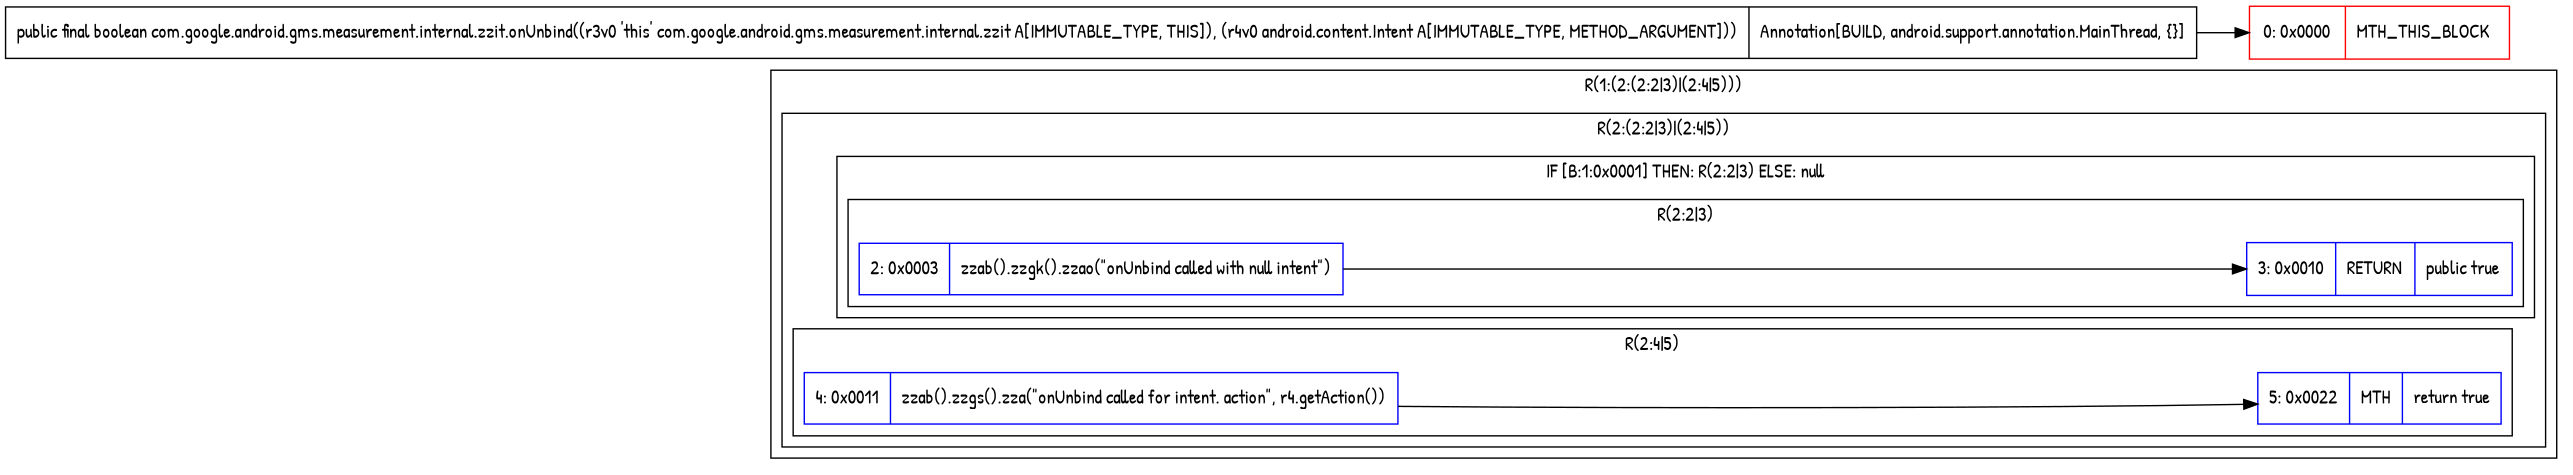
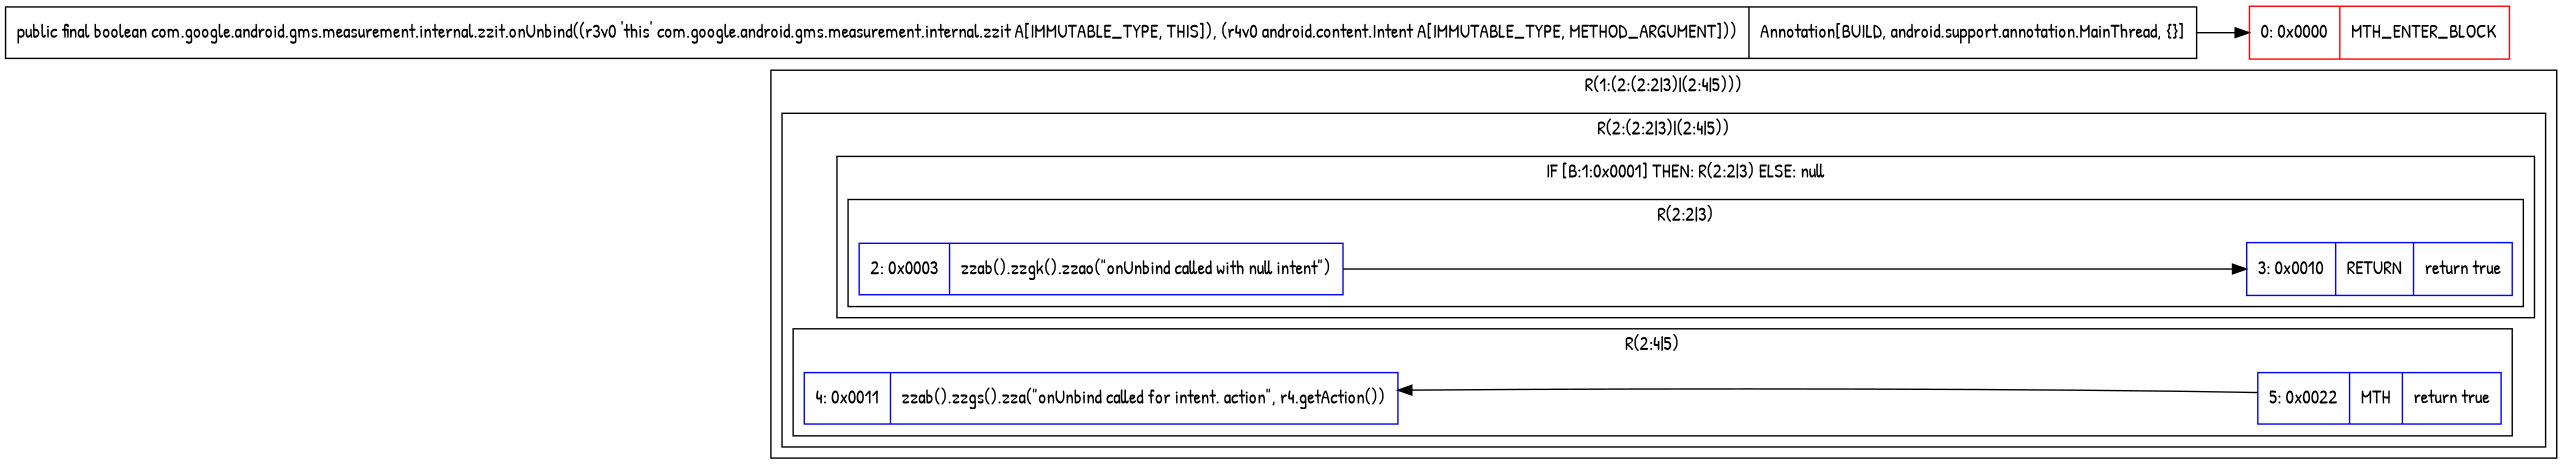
node "0: 0x0000": text "MTH_THIS_BLOCK" -> "MTH_ENTER_BLOCK"
node "3: 0x0010": text "public true" -> "return true"
edge "4: 0x0011" -> "5: 0x0022": reversed
